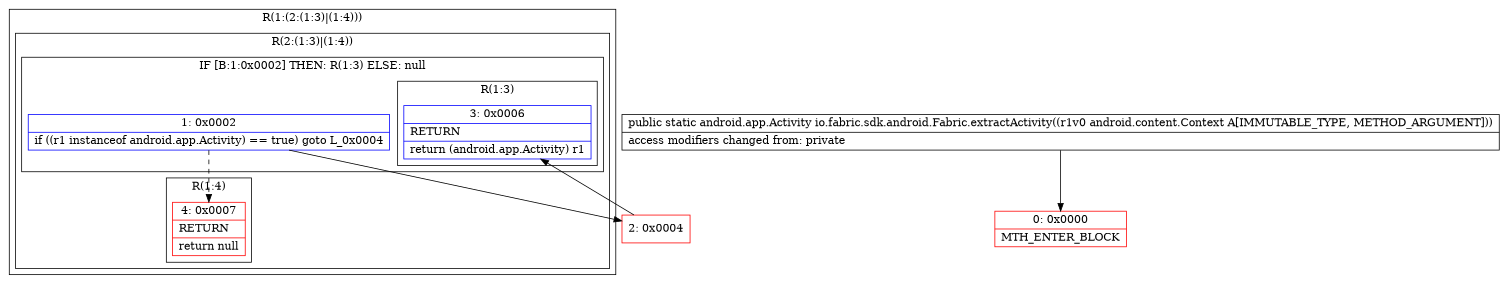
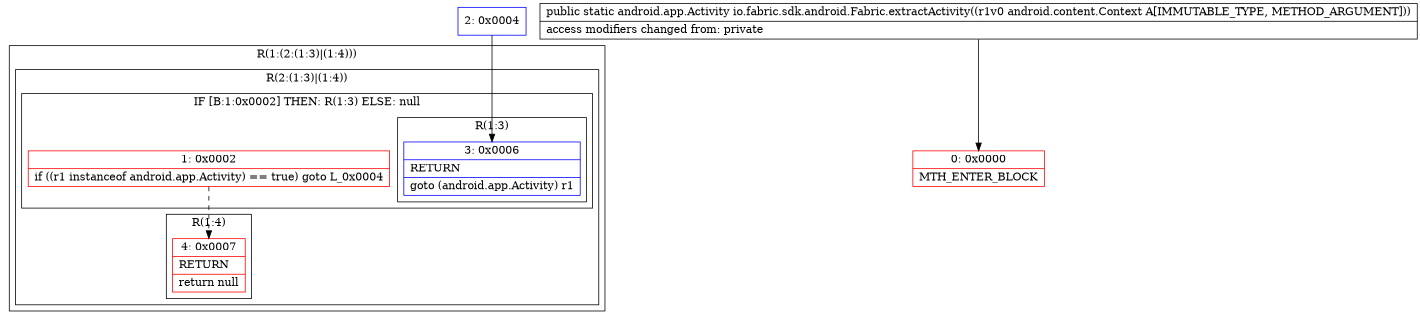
node "1: 0x0002": color blue -> red
node "3: 0x0006": text "return (android.app.Activity) r1" -> "goto (android.app.Activity) r1"
edge "1: 0x0002" -> "2: 0x0004": removed
node "2: 0x0004": color red -> blue
